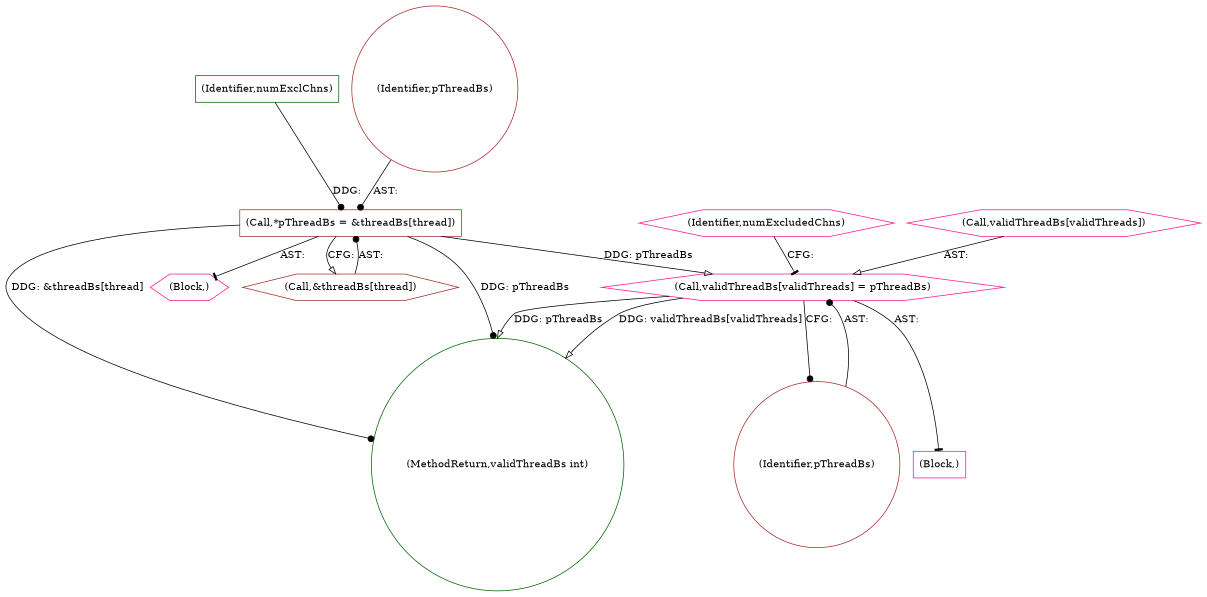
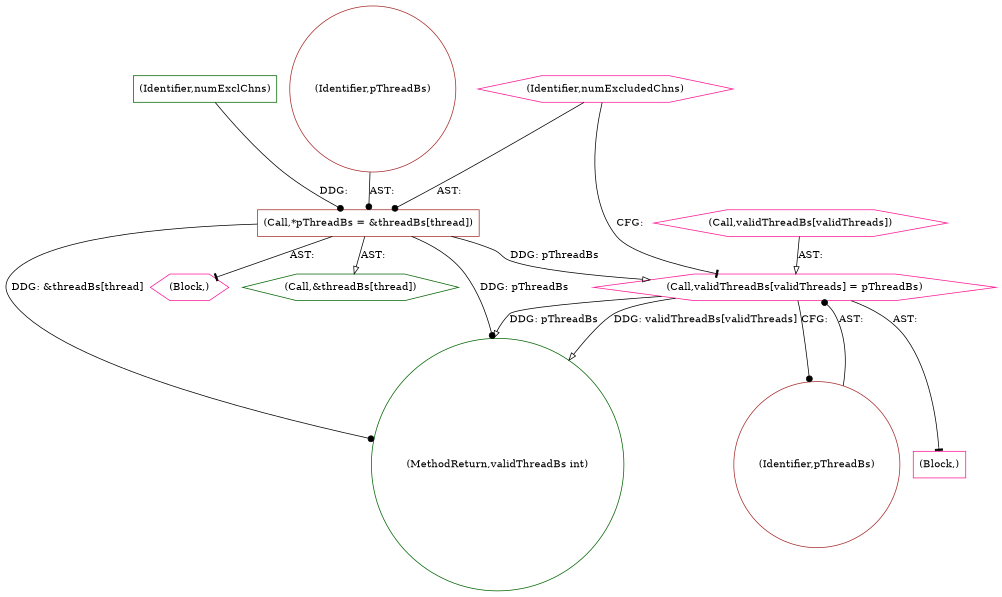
edge "(Call,*pThreadBs = &threadBs[thread])" -> "(Call,&threadBs[thread])": label "CFG: " -> "AST: "
edge "(Call,&threadBs[thread])" -> "(Call,*pThreadBs = &threadBs[thread])": now "(Identifier,numExcludedChns)" -> "(Call,*pThreadBs = &threadBs[thread])"
node "(Call,&threadBs[thread])": color brown -> darkgreen
